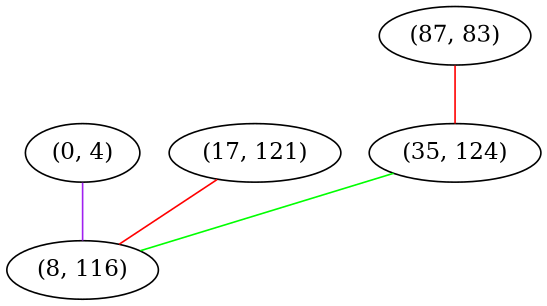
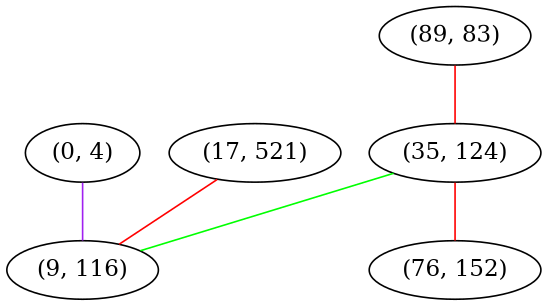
node "(87, 83)": label "(87, 83)" -> "(89, 83)"
node "(17, 121)": label "(17, 121)" -> "(17, 521)"
node "(8, 116)": label "(8, 116)" -> "(9, 116)"
node "(76, 152)": added
